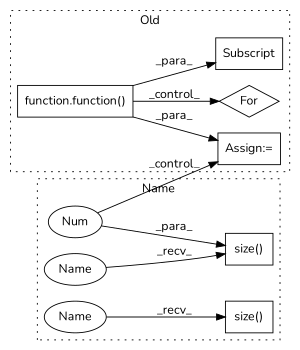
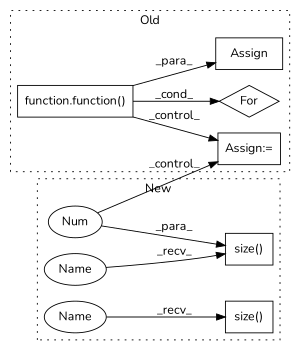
node "Subscript": label "Subscript" -> "Assign"
edge "function.function()" -> "For": label "_control_" -> "_cond_"
edge "function.function()" -> "Assign:=": label "_para_" -> "_control_"
cluster "Name": label "Name" -> "New"
